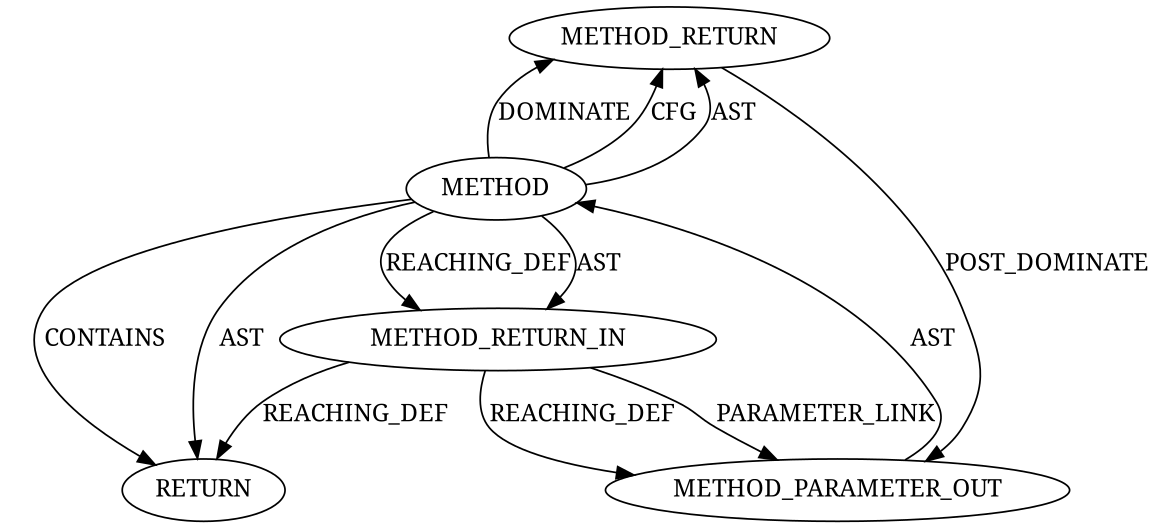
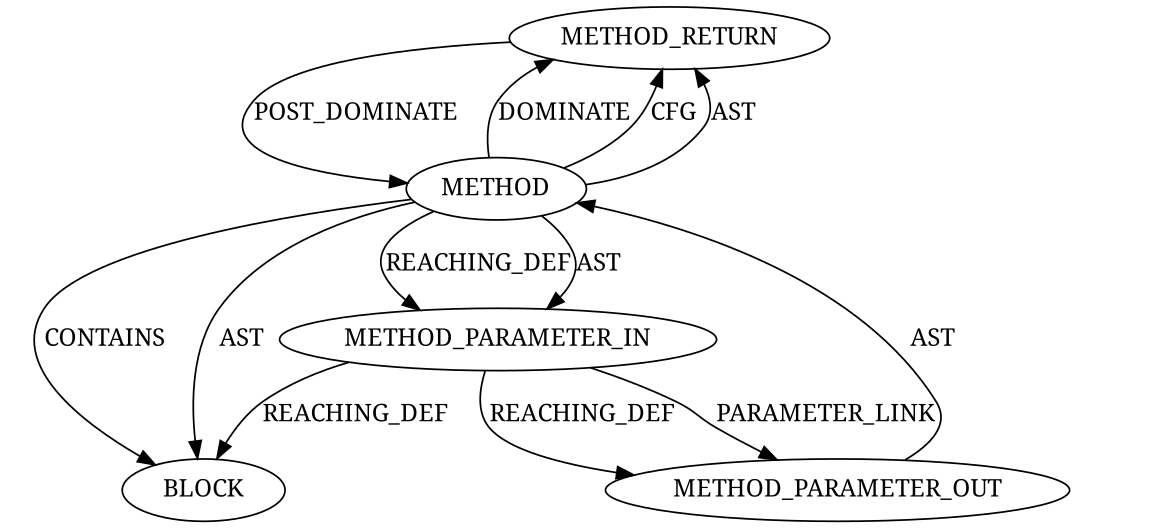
edge "METHOD_RETURN" -> "METHOD_PARAMETER_OUT": now "METHOD_RETURN" -> "METHOD"
node "METHOD_RETURN_IN": label "METHOD_RETURN_IN" -> "METHOD_PARAMETER_IN"
node "RETURN": label "RETURN" -> "BLOCK"
